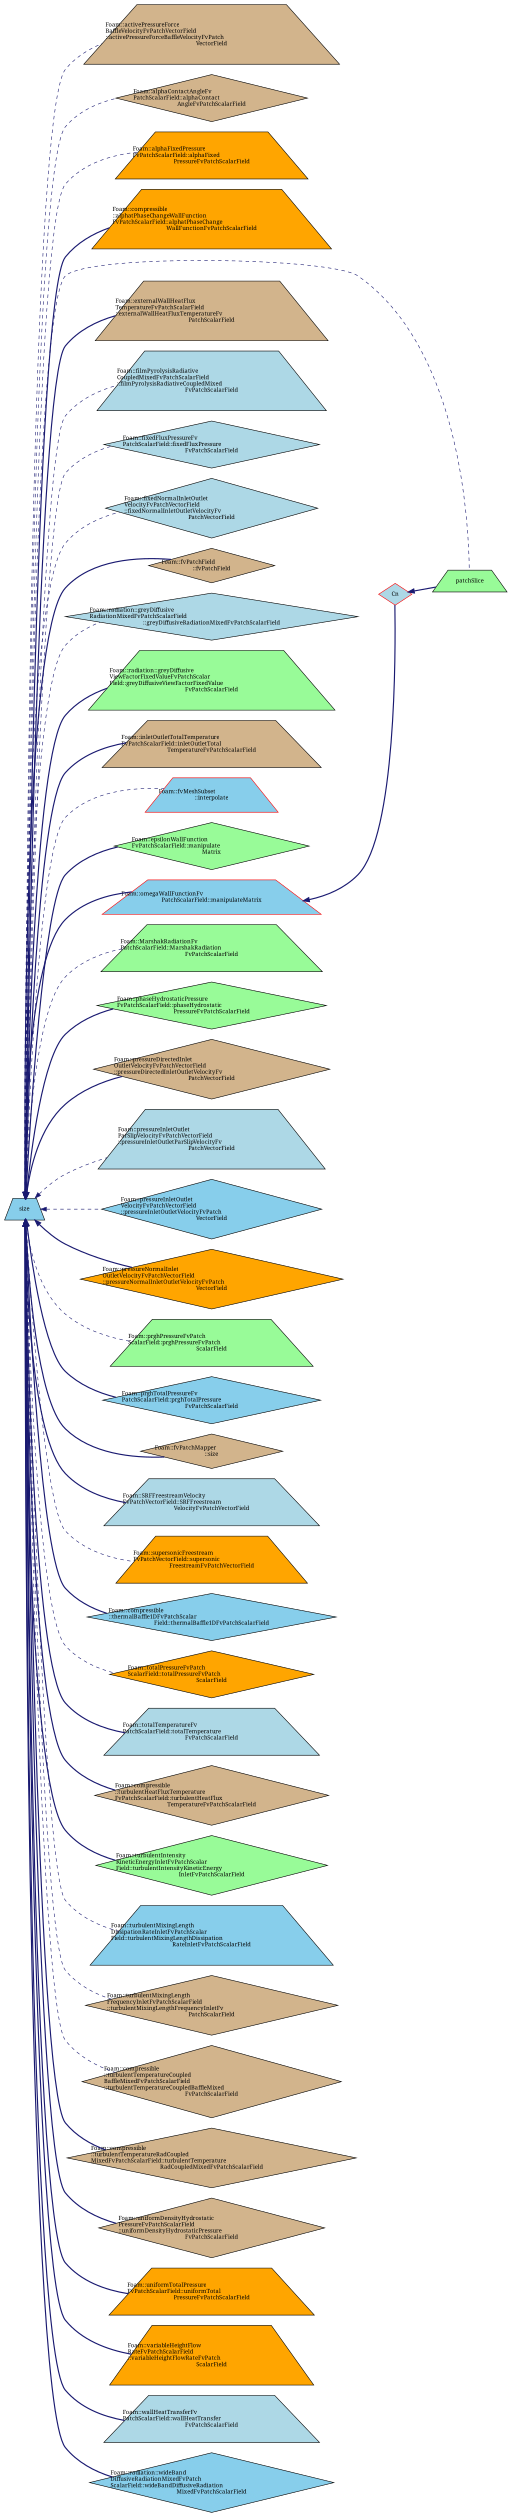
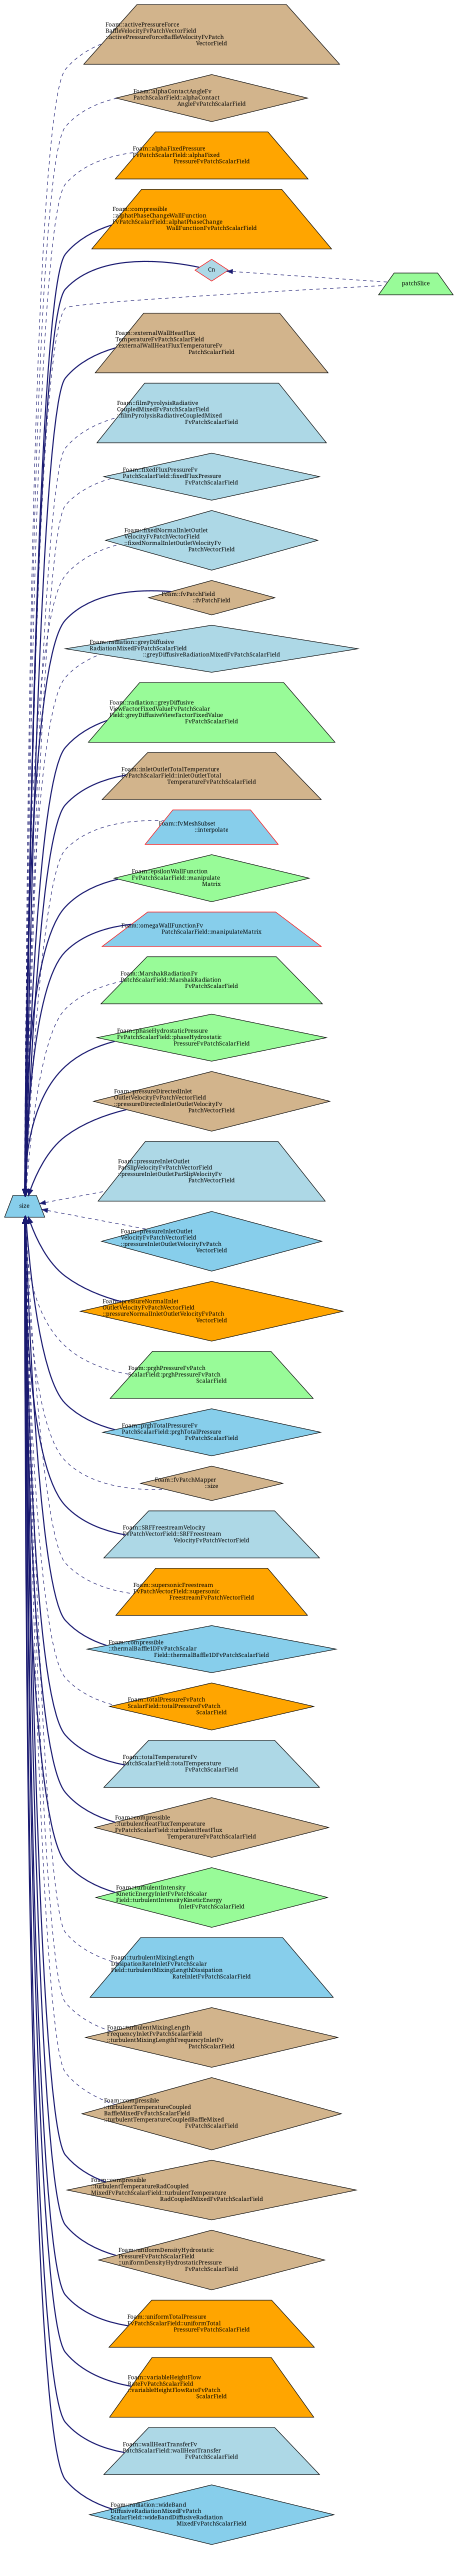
edge "patchSlice" -> "Cn": style bold -> dashed
edge "Cn" -> "Foam::omegaWallFunctionFv PatchScalarField::manipulateMatrix": now "Cn" -> "size"
edge "Foam::fvPatchMapper ::size" -> "size": style bold -> dashed
